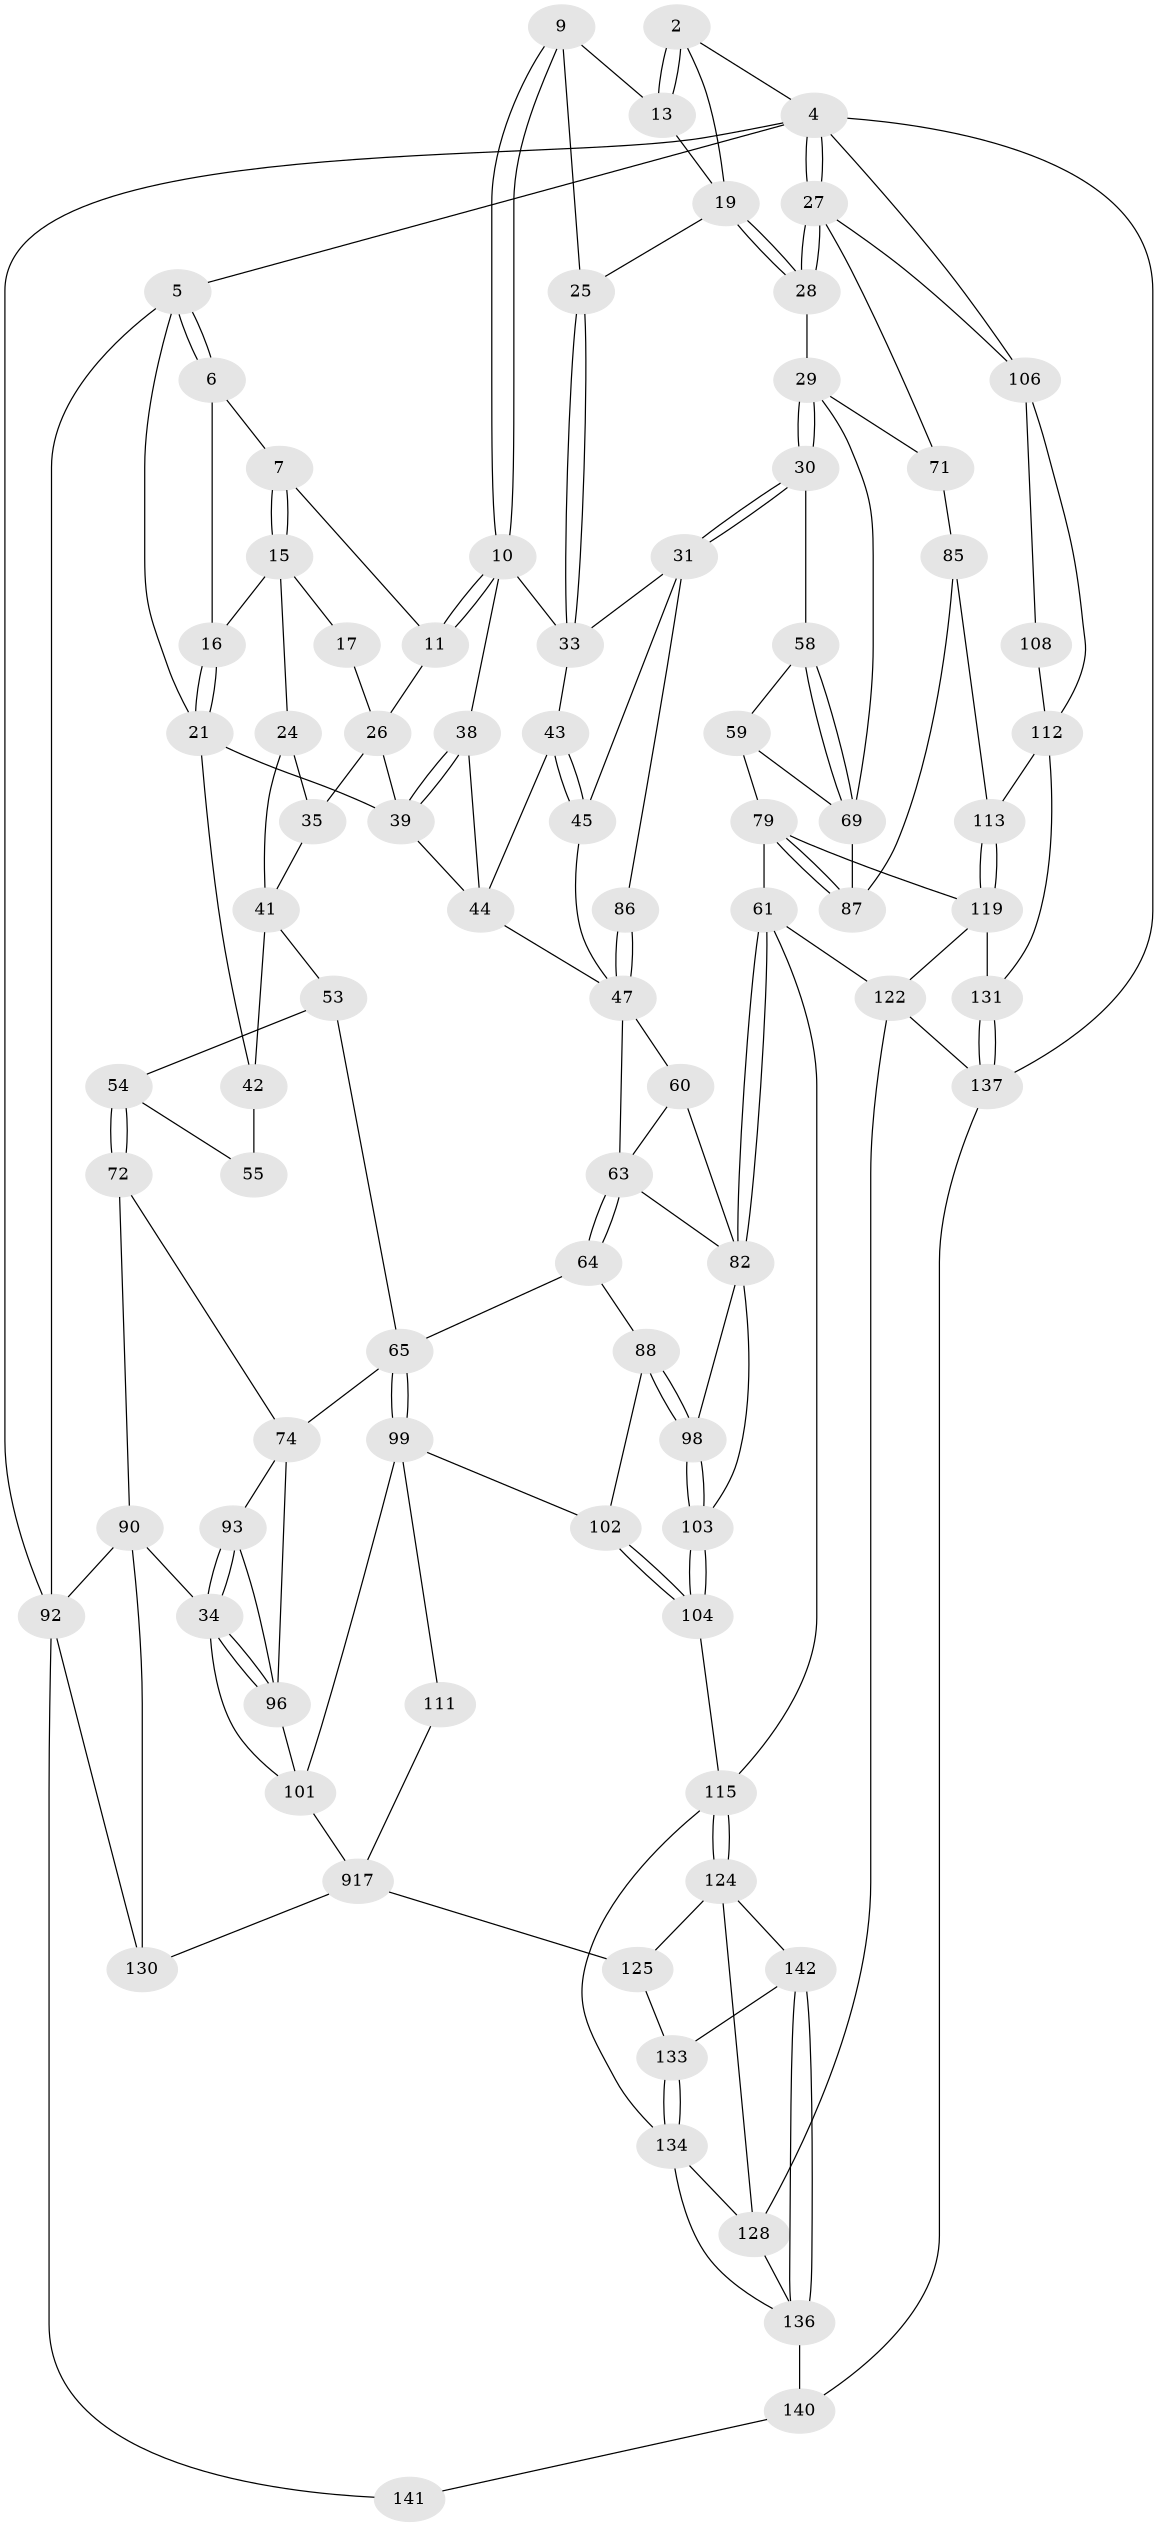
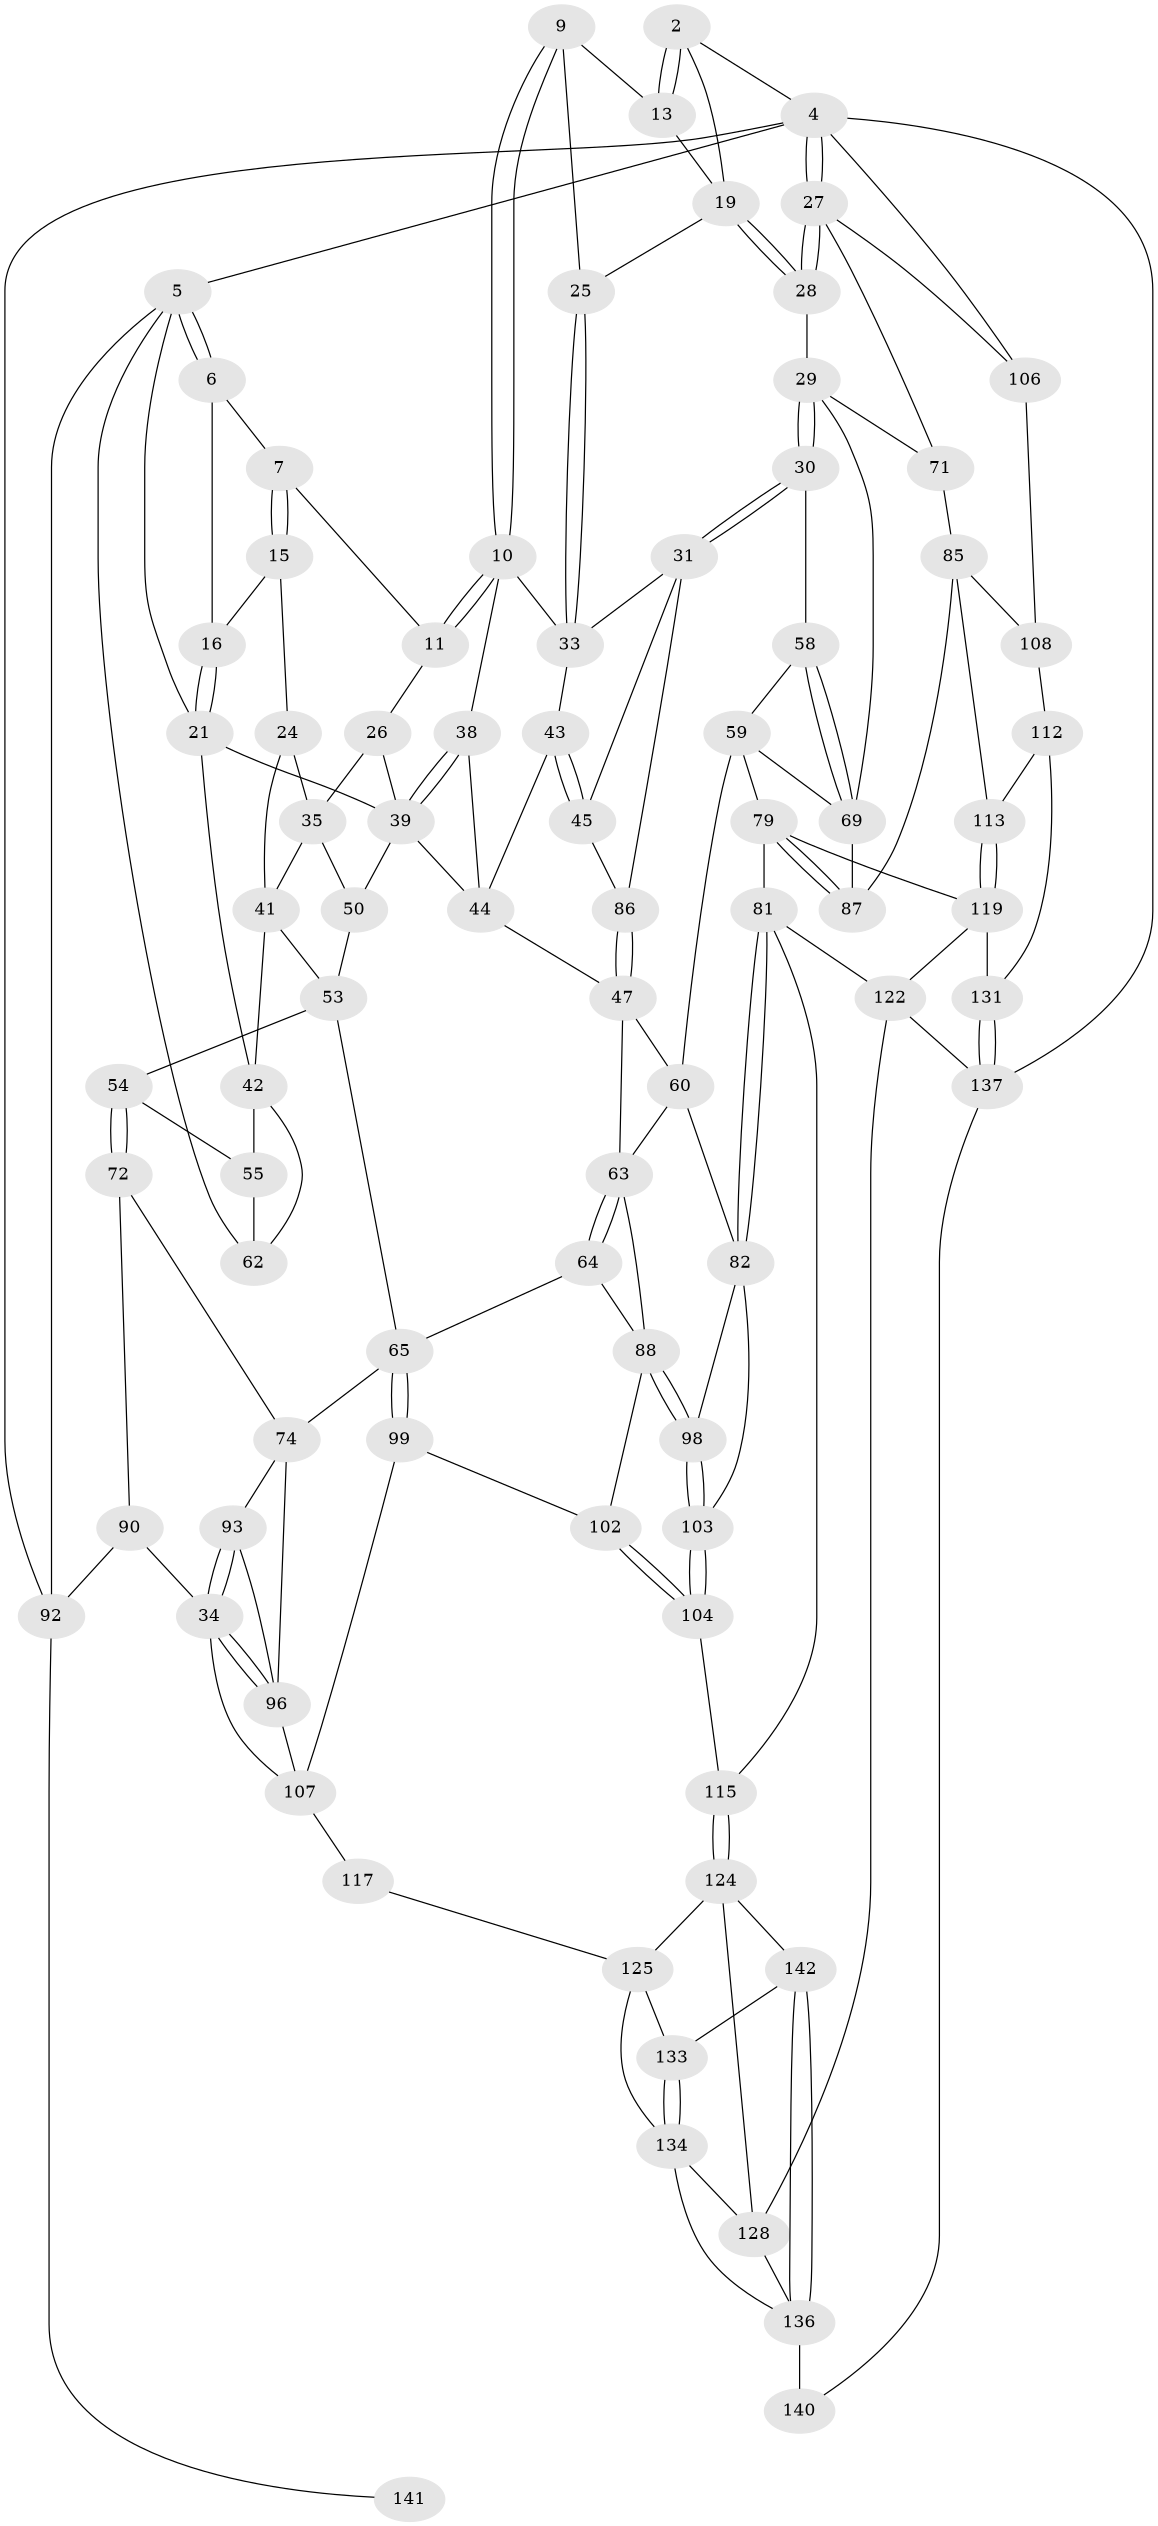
edge "106" -- "112": removed
edge "85" -- "108": added
node "17": removed
edge "59" -- "60": added
node "50": added
node "61": label "61" -> "81"
edge "45" -- "47": now "45" -- "86"
edge "63" -- "82": now "63" -- "88"
node "62": added
node "111": removed
node "101": label "101" -> "107"
node "917": label "917" -> "117"
edge "115" -- "134": now "125" -- "134"
node "130": removed
edge "140" -- "141": removed
